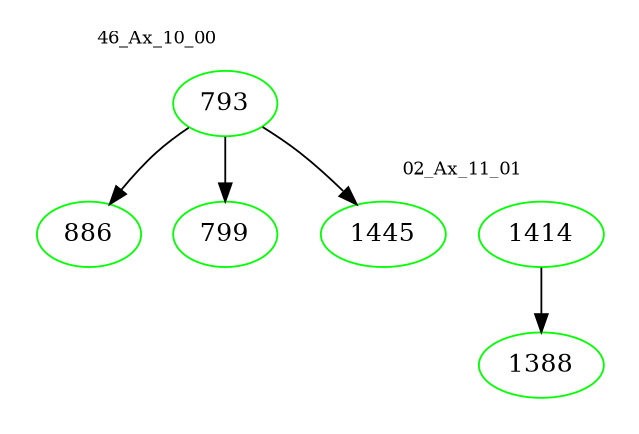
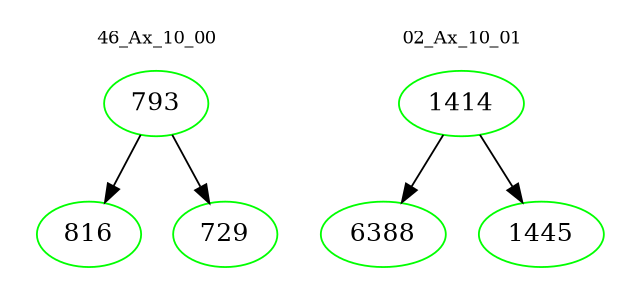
edge "793" -> "1445": now "1414" -> "1445"
cluster "02_Ax_11_01": label "02_Ax_11_01" -> "02_Ax_10_01"
node "886": label "886" -> "816"
node "799": label "799" -> "729"
node "1388": label "1388" -> "6388"
